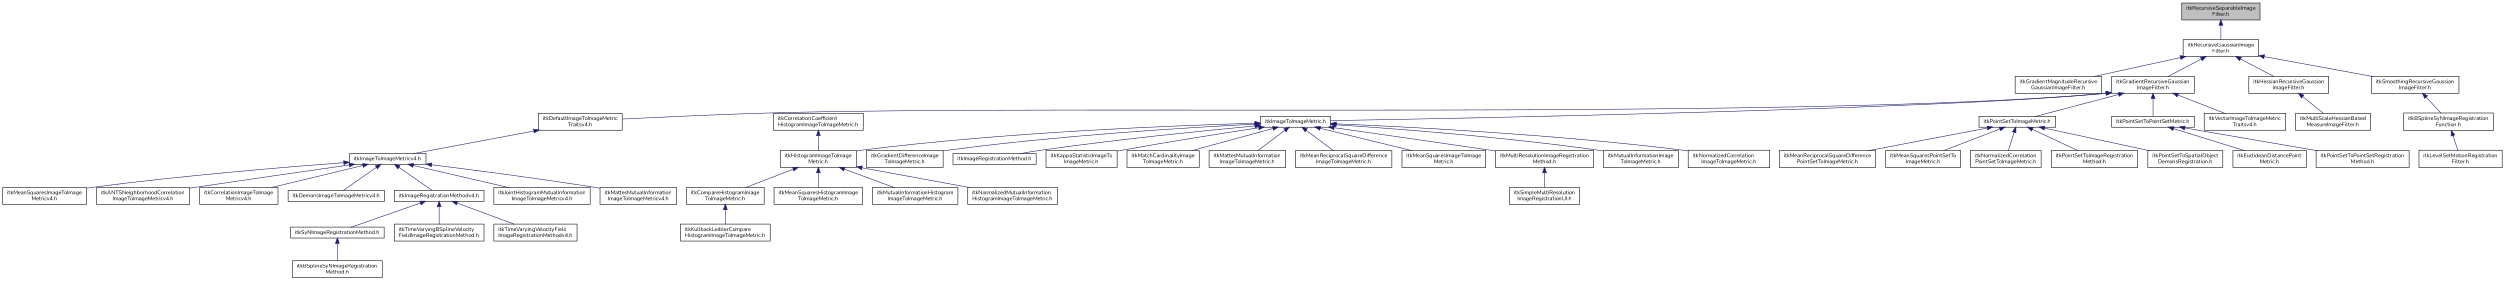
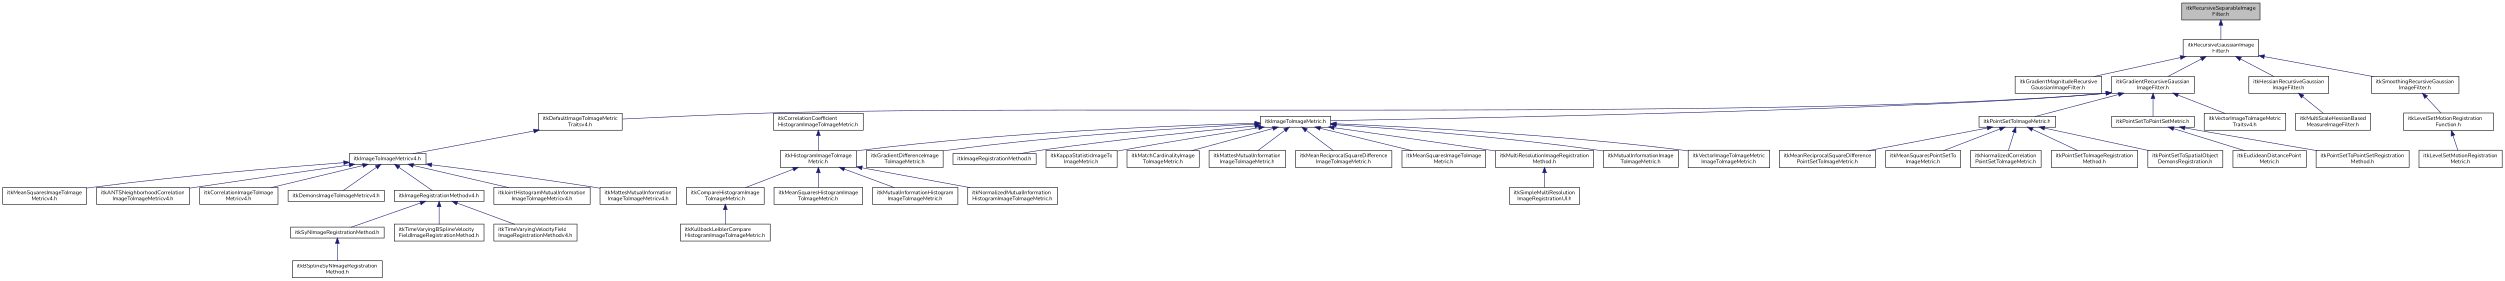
node "itkBSplineSyNImageRegistration Function.h": label "itkBSplineSyNImageRegistration Function.h" -> "itkLevelSetMotionRegistration Function.h"
node "itkNormalizedCorrelation ImageToImageMetric.h": label "itkNormalizedCorrelation ImageToImageMetric.h" -> "itkVectorImageToImageMetric ImageToImageMetric.h"
node "itkLevelSetMotionRegistration Filter.h": label "itkLevelSetMotionRegistration Filter.h" -> "itkLevelSetMotionRegistration Metric.h"
